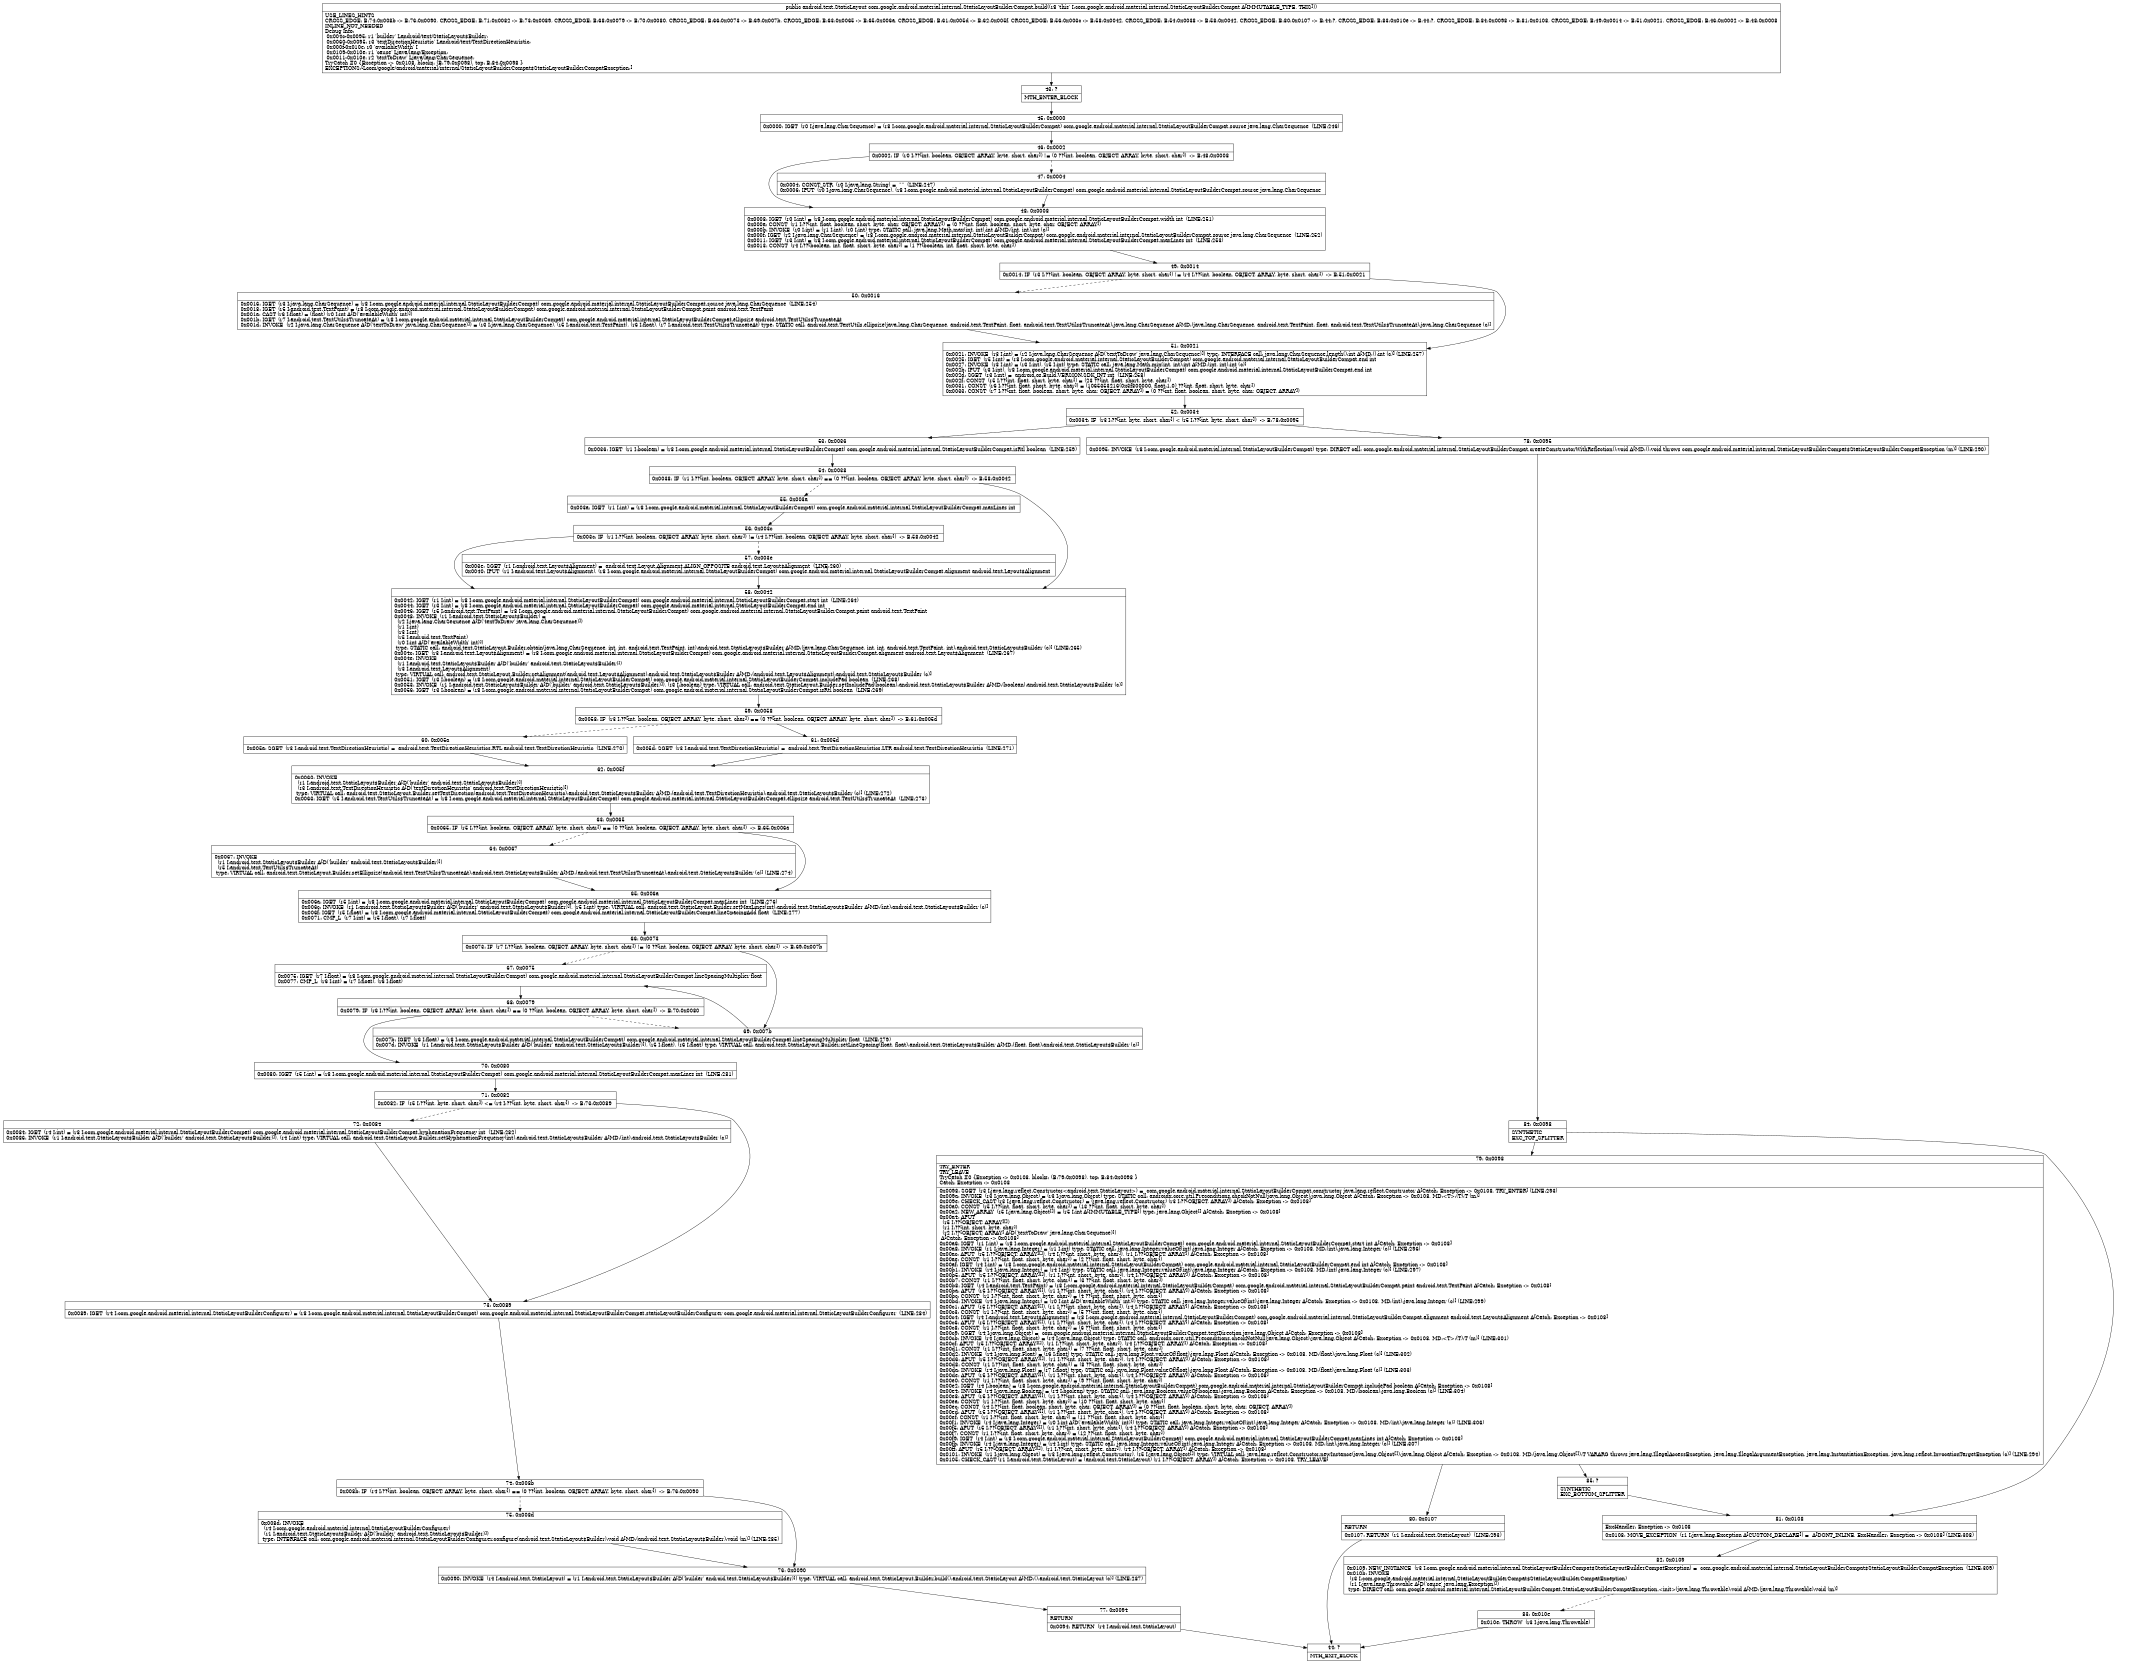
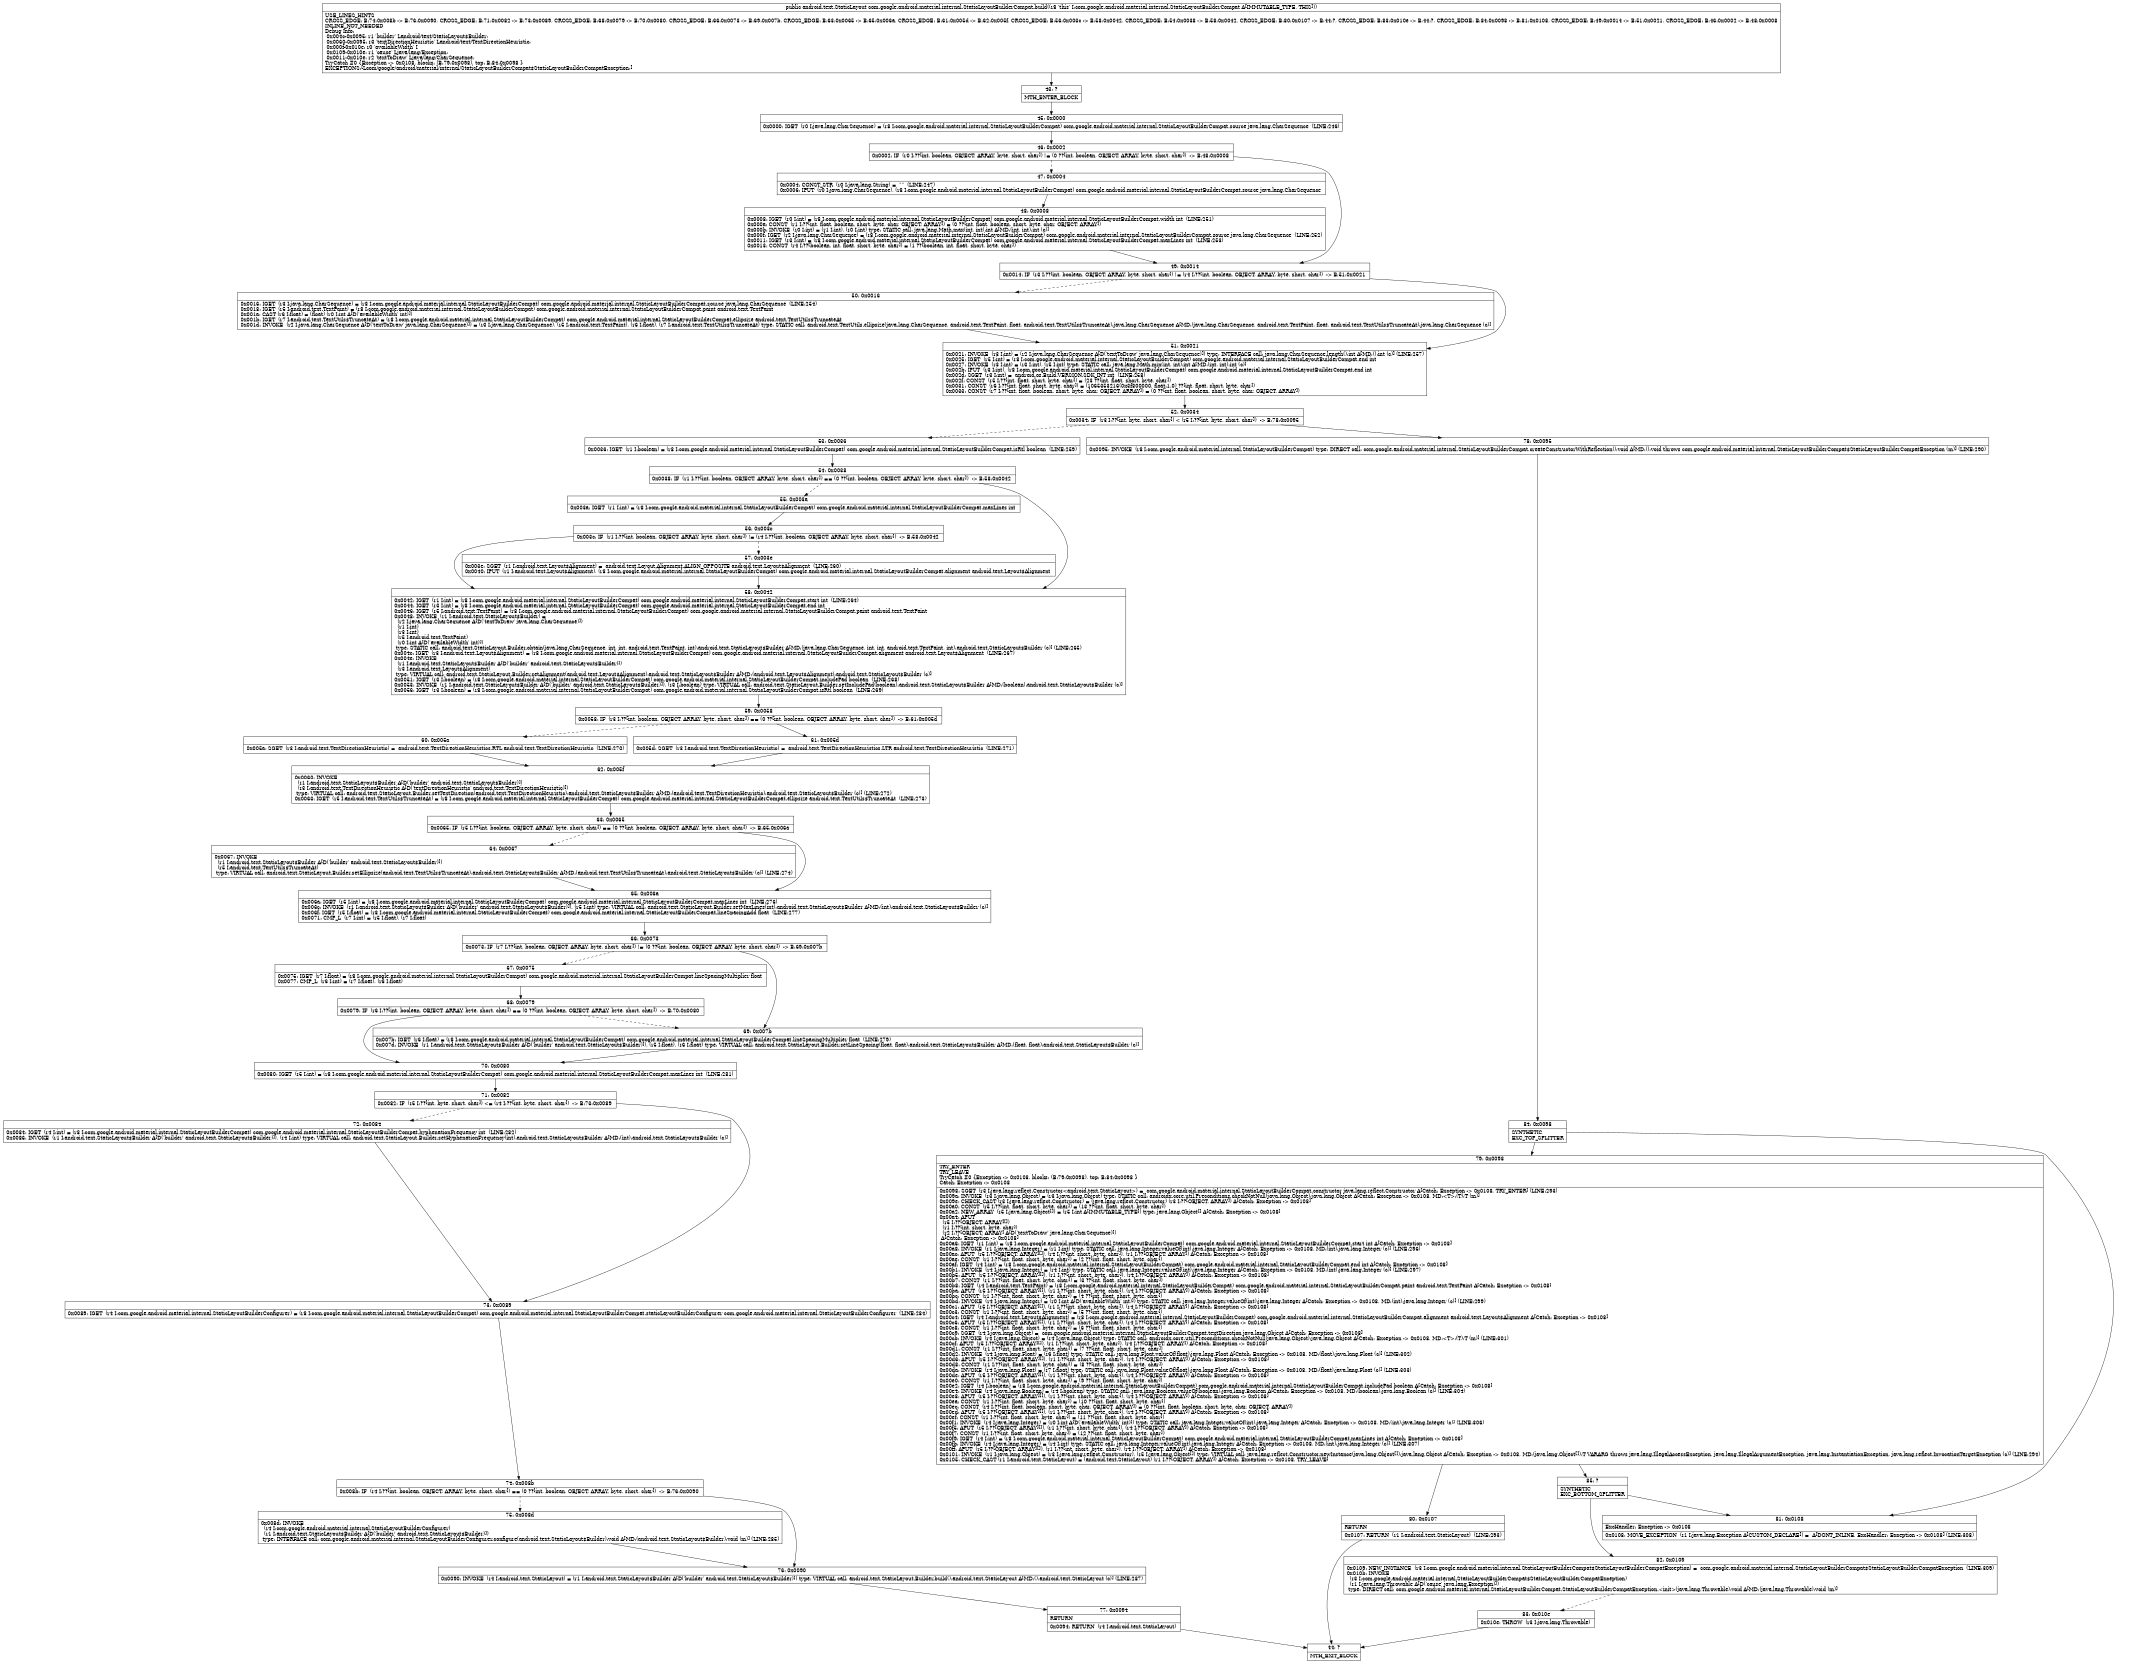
edge "46: 0x0002" -> "48: 0x0008": now "46: 0x0002" -> "49: 0x0014"
edge "52: 0x0034" -> "53: 0x0036": style solid -> dashed
edge "69: 0x007b" -> "67: 0x0075": now "69: 0x007b" -> "70: 0x0080"
edge "81: 0x0108" -> "82: 0x0109": now "85: ?" -> "82: 0x0109"
